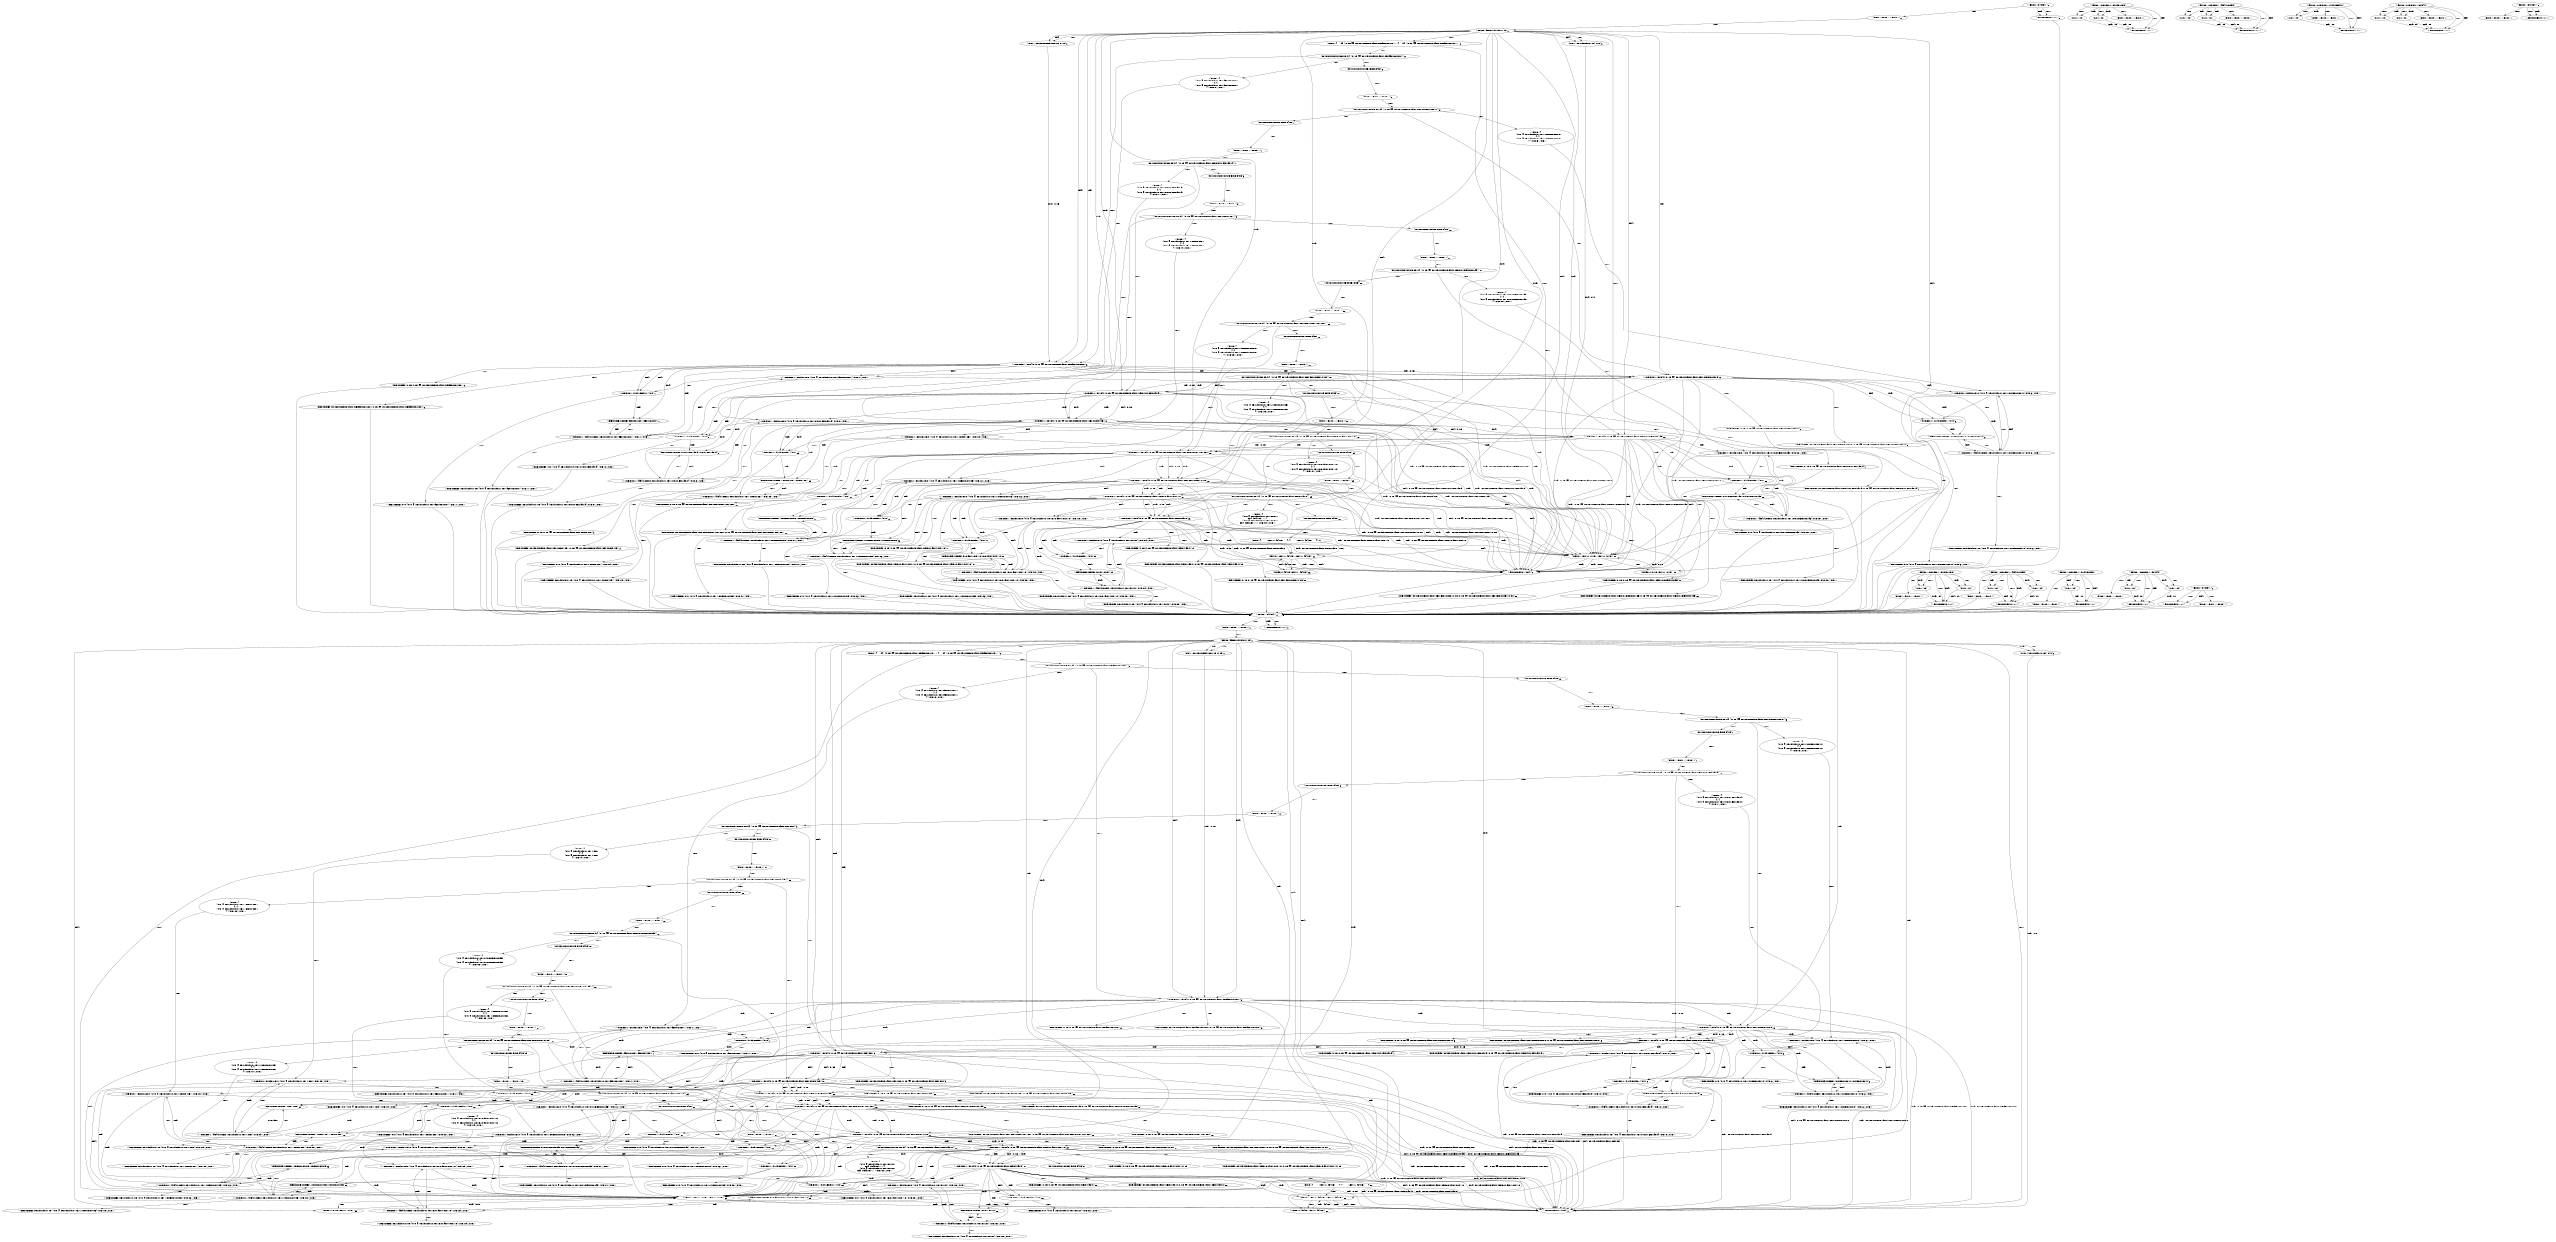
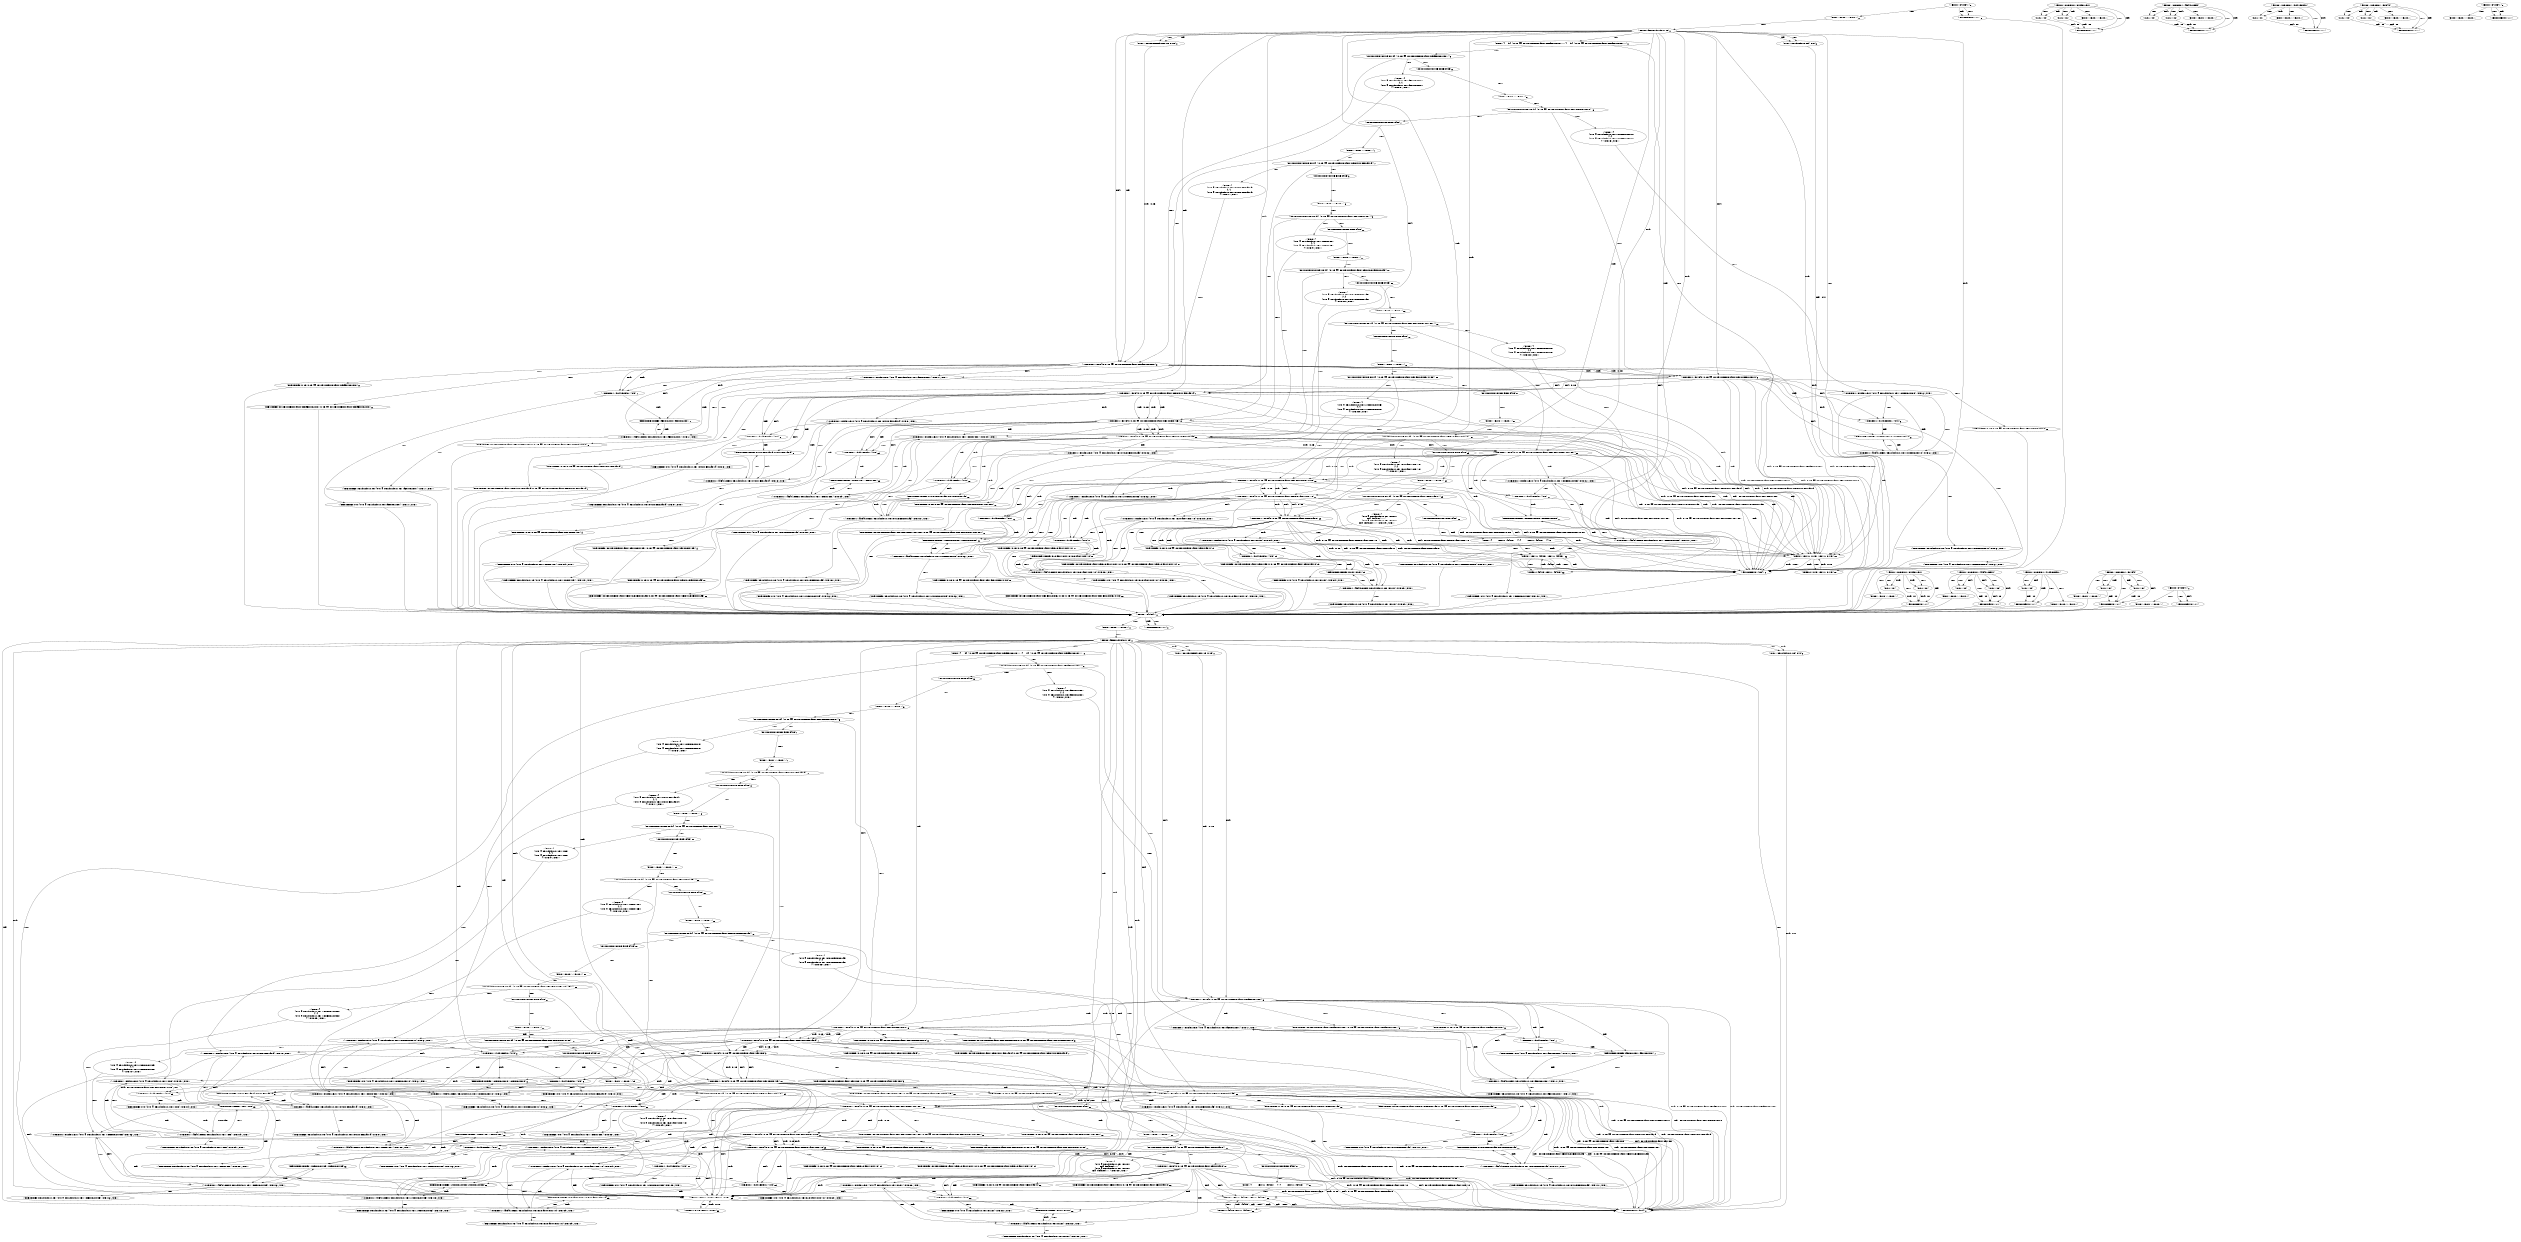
node "<(IDENTIFIER,out,*out = PermissionType::FLASH)<SUB>20</SUB>>": added
edge "(<operator>.equals,type == CONTENT_SETTINGS_TYPE_MIDI)" -> "(FIELD_IDENTIFIER,MIDI,MIDI)": label "CDG: " -> "DDG: CONTENT_SETTINGS_TYPE_MEDIASTREAM_MIC"
